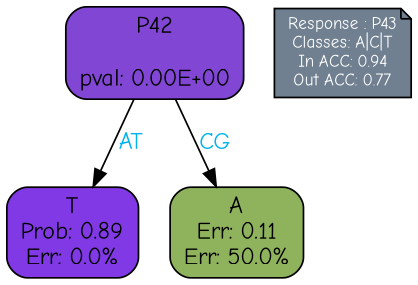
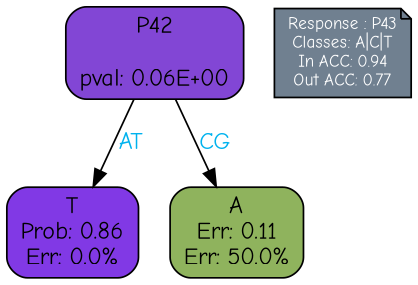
node "P42 pval: 0.00E+00": label "P42 pval: 0.00E+00" -> "P42 pval: 0.06E+00"
node "T Prob: 0.89 Err: 0.0%": label "T Prob: 0.89 Err: 0.0%" -> "T Prob: 0.86 Err: 0.0%"
